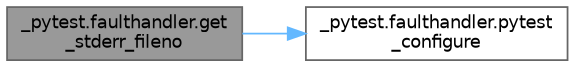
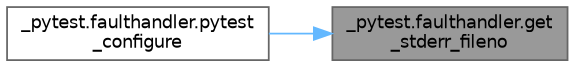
edge "_pytest.faulthandler.get _stderr_fileno" -> "_pytest.faulthandler.pytest _configure": reversed
